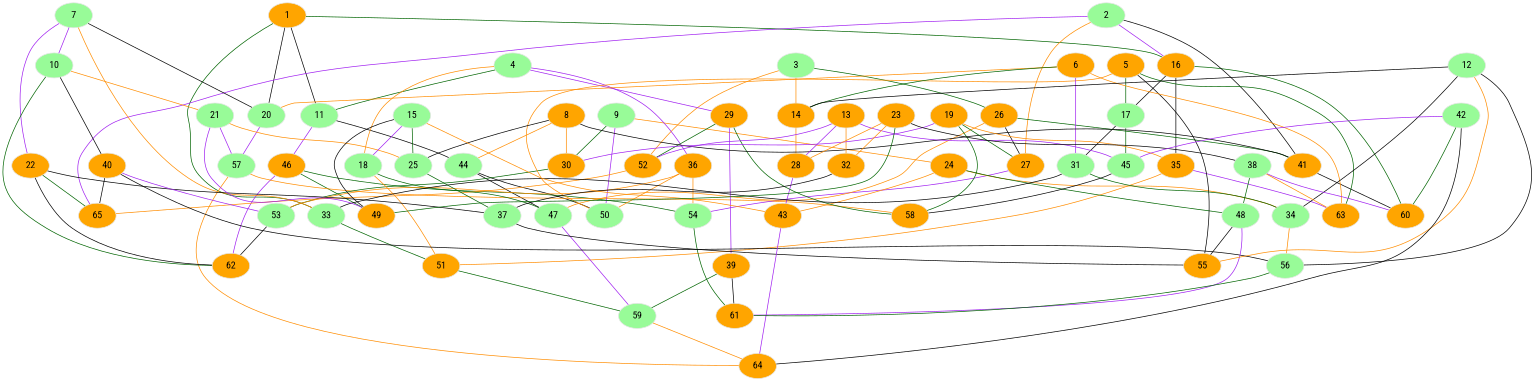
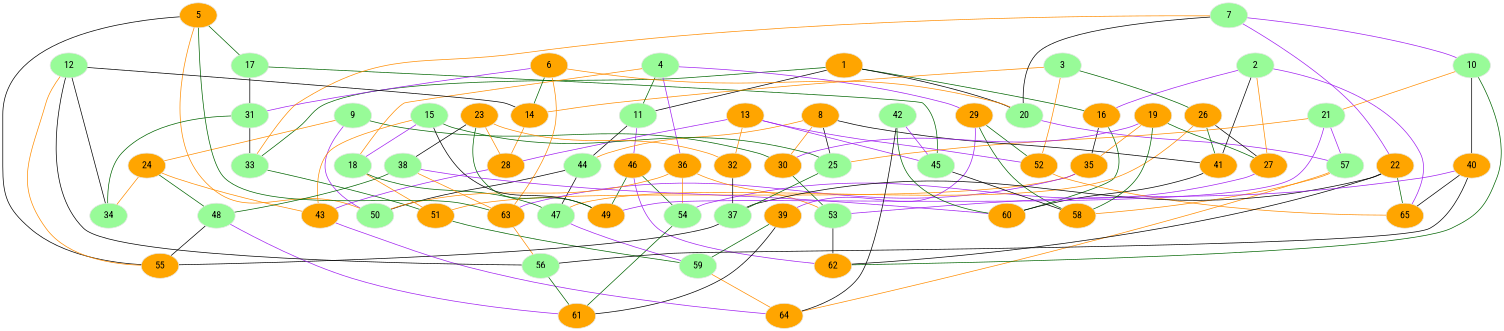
edge "16" -- "17": removed
edge "34" -- "56": now "63" -- "56"
